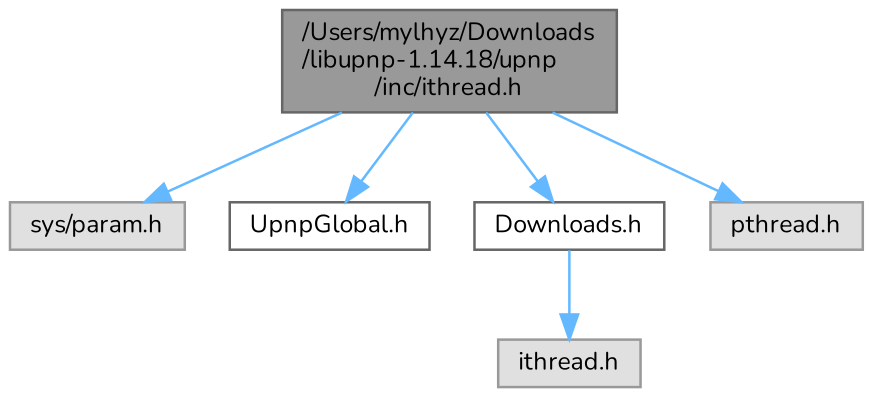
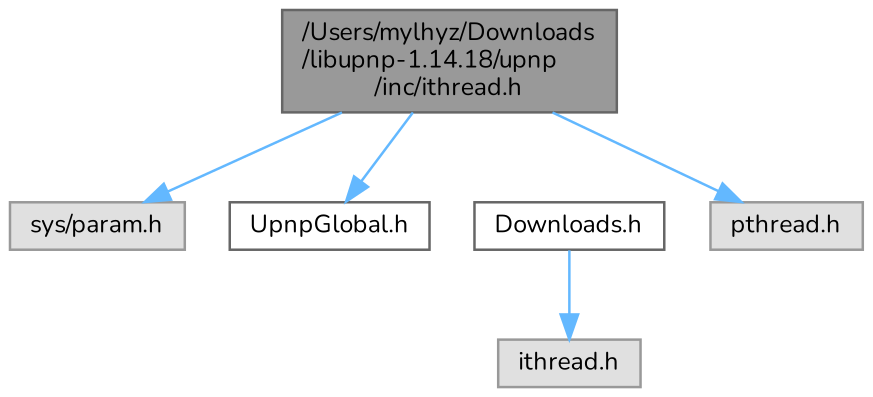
edge "/Users/mylhyz/Downloads /libupnp-1.14.18/upnp /inc/ithread.h" -> "Downloads.h": removed
